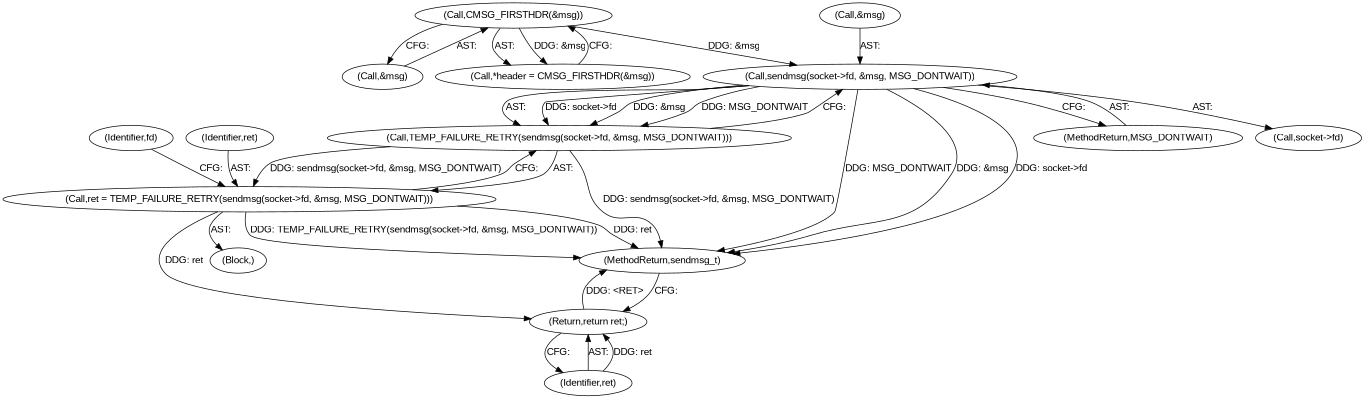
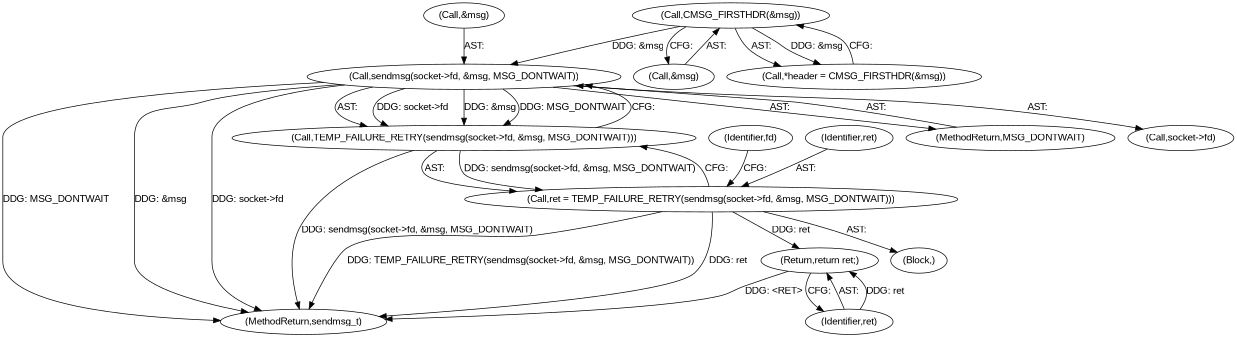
edge "(Call,sendmsg(socket->fd, &msg, MSG_DONTWAIT))" -> "(MethodReturn,MSG_DONTWAIT)": label "CFG: " -> "AST: "
edge "(MethodReturn,sendmsg_t)" -> "(Return,return ret;)": removed, label "CFG:"
